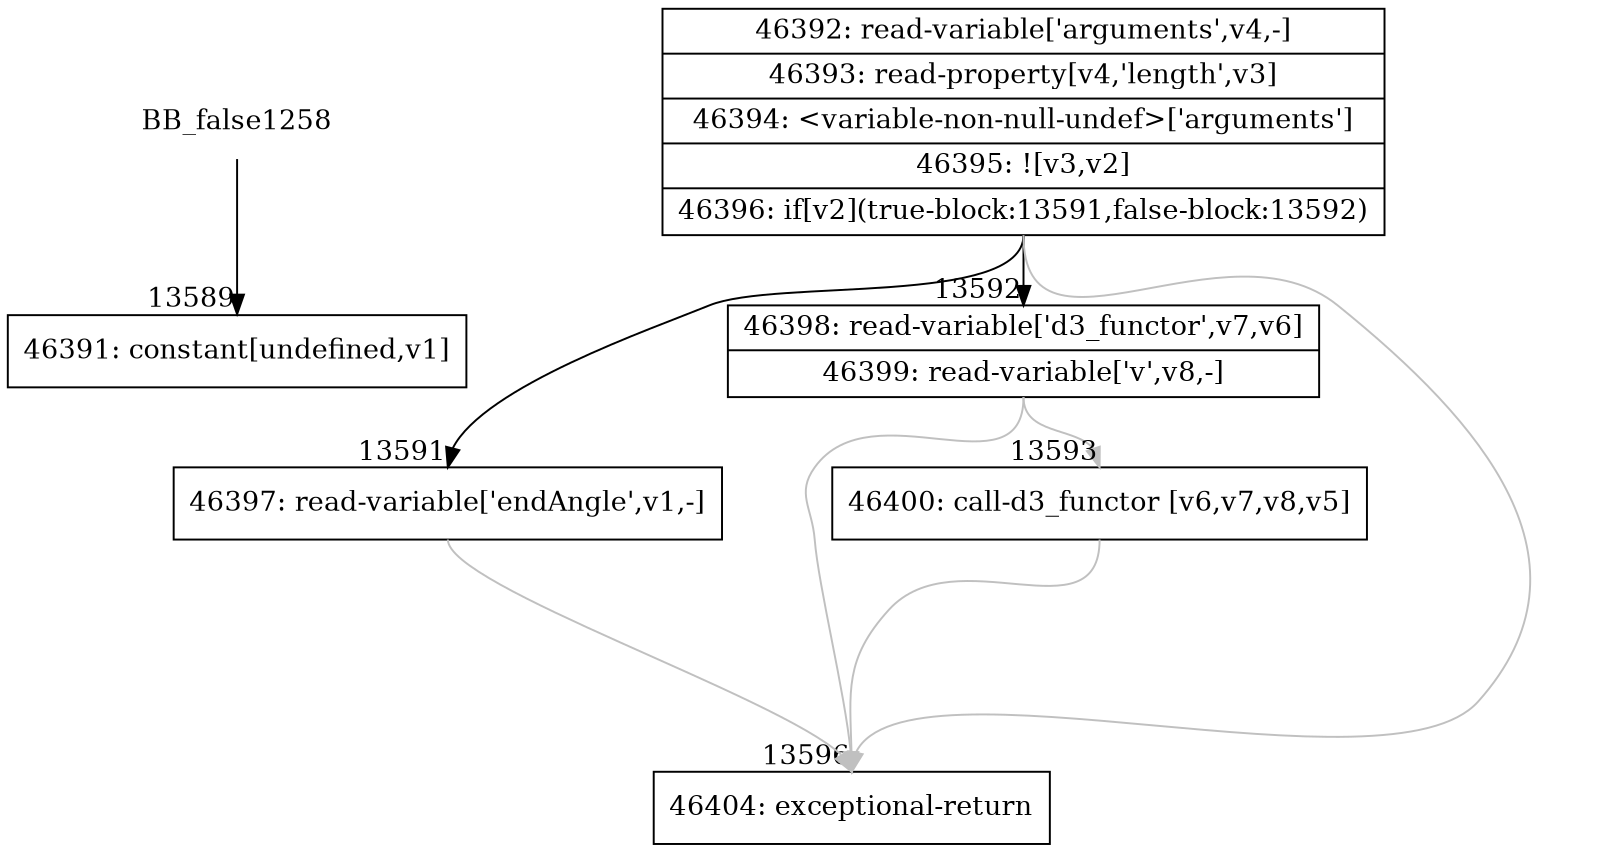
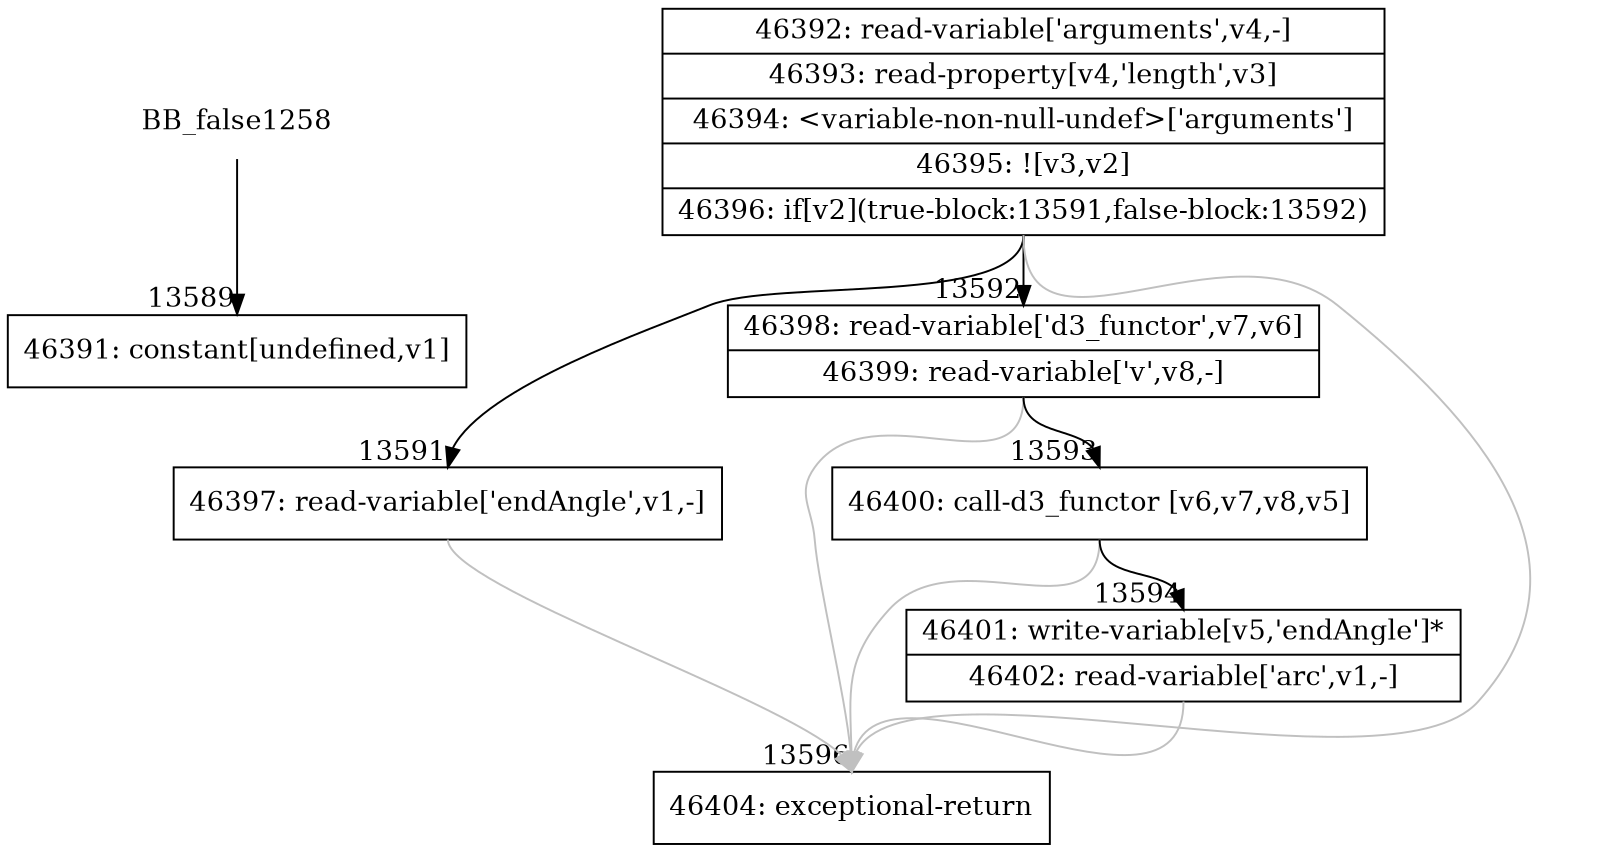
edge "46398: read-variable['d3_functor',v7,v6]" -> "46400: call-d3_functor [v6,v7,v8,v5]": color gray -> black
node "46401: write-variable[v5,'endAngle']*": added
